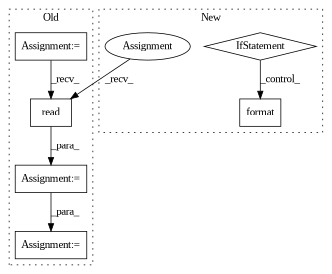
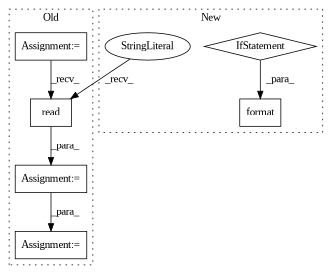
node "Assignment": label "Assignment" -> "StringLiteral"
edge "IfStatement" -> "format": label "_control_" -> "_para_"
